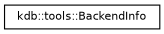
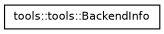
node "kdb::tools::BackendInfo": label "kdb::tools::BackendInfo" -> "tools::tools::BackendInfo"
